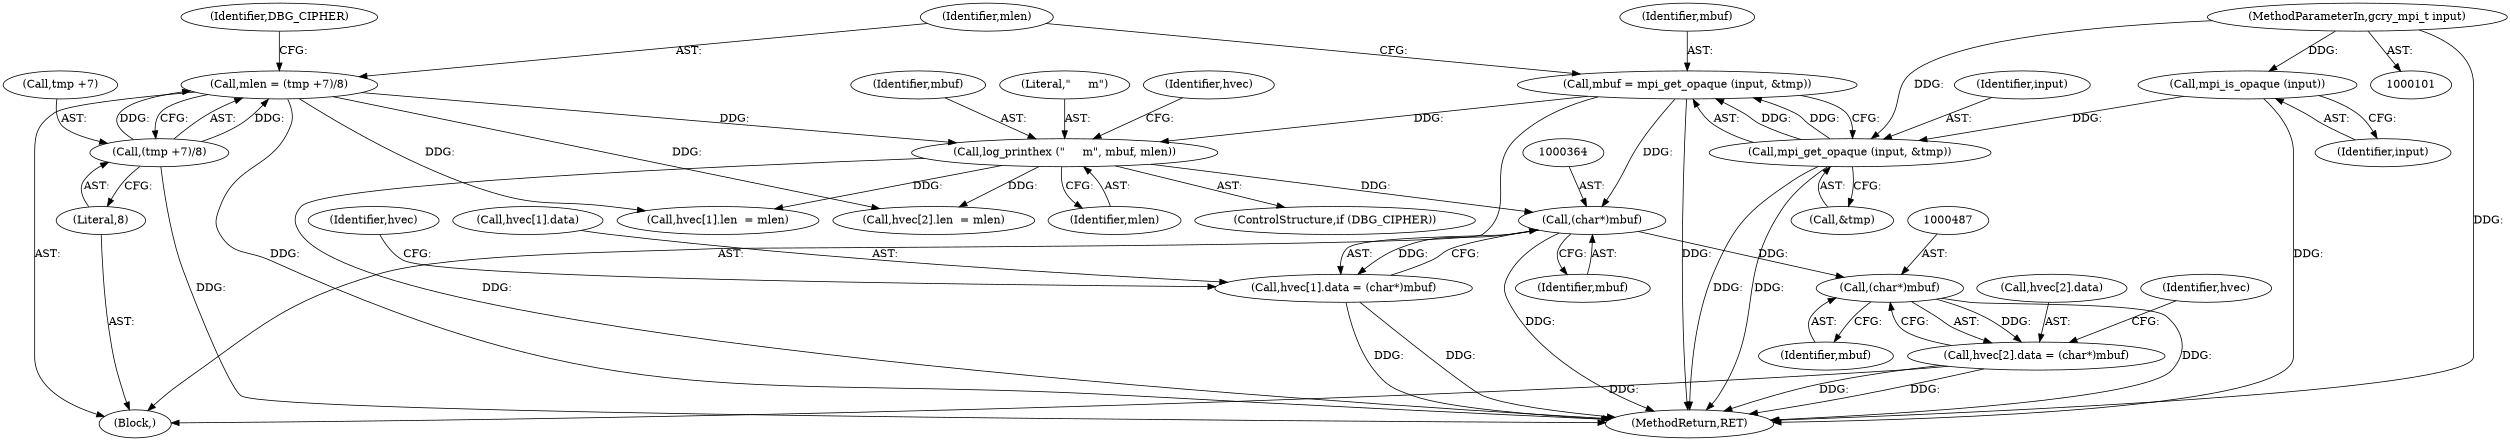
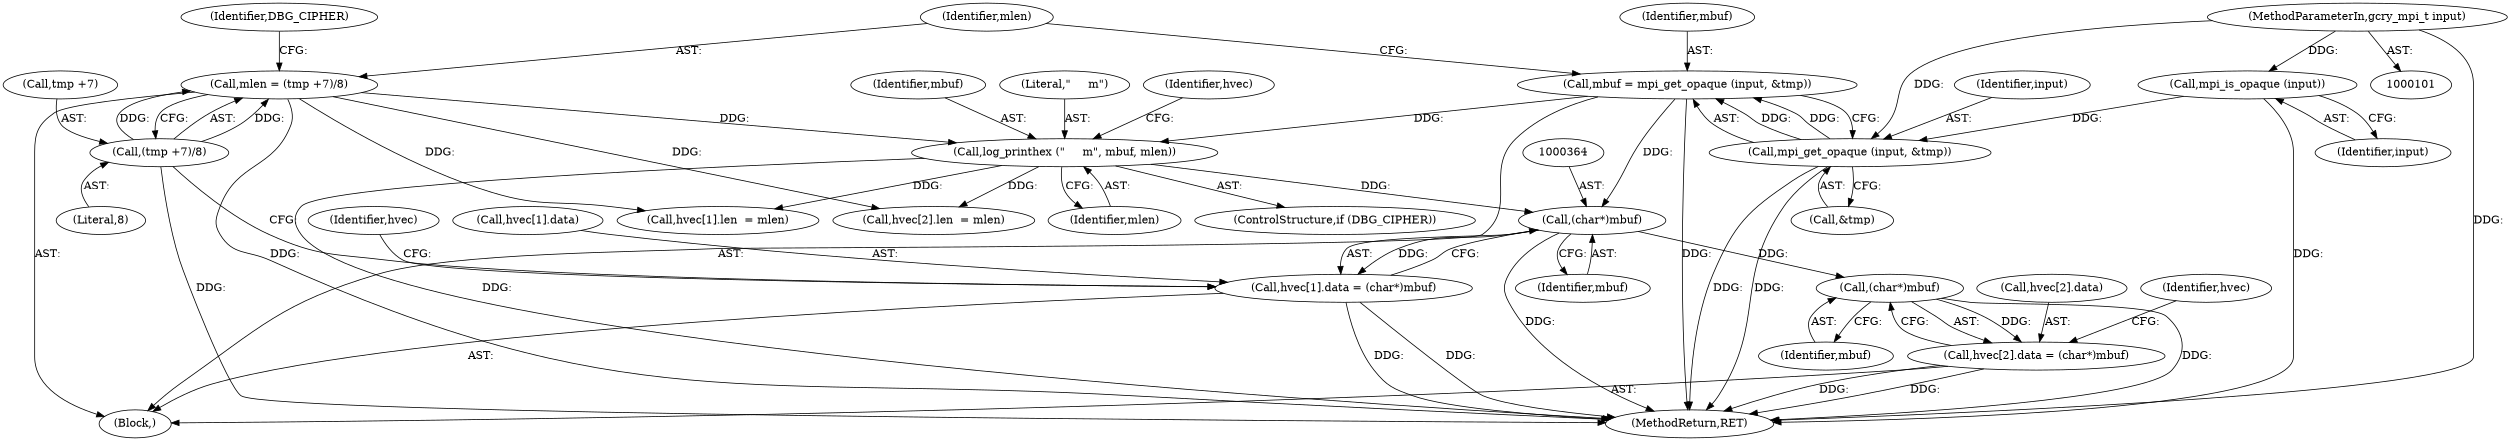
edge "(Call,(tmp +7)/8)" -> "(Literal,8)": now "(Call,(tmp +7)/8)" -> "(Call,hvec[1].data = (char*)mbuf)"
node "1000487": removed
edge "(Literal,8)" -> "(Block,)": now "(Call,hvec[1].data = (char*)mbuf)" -> "(Block,)"
edge "(Call,hvec[2].data = (char*)mbuf)" -> "(Block,)": label "DDG: " -> "AST: "
